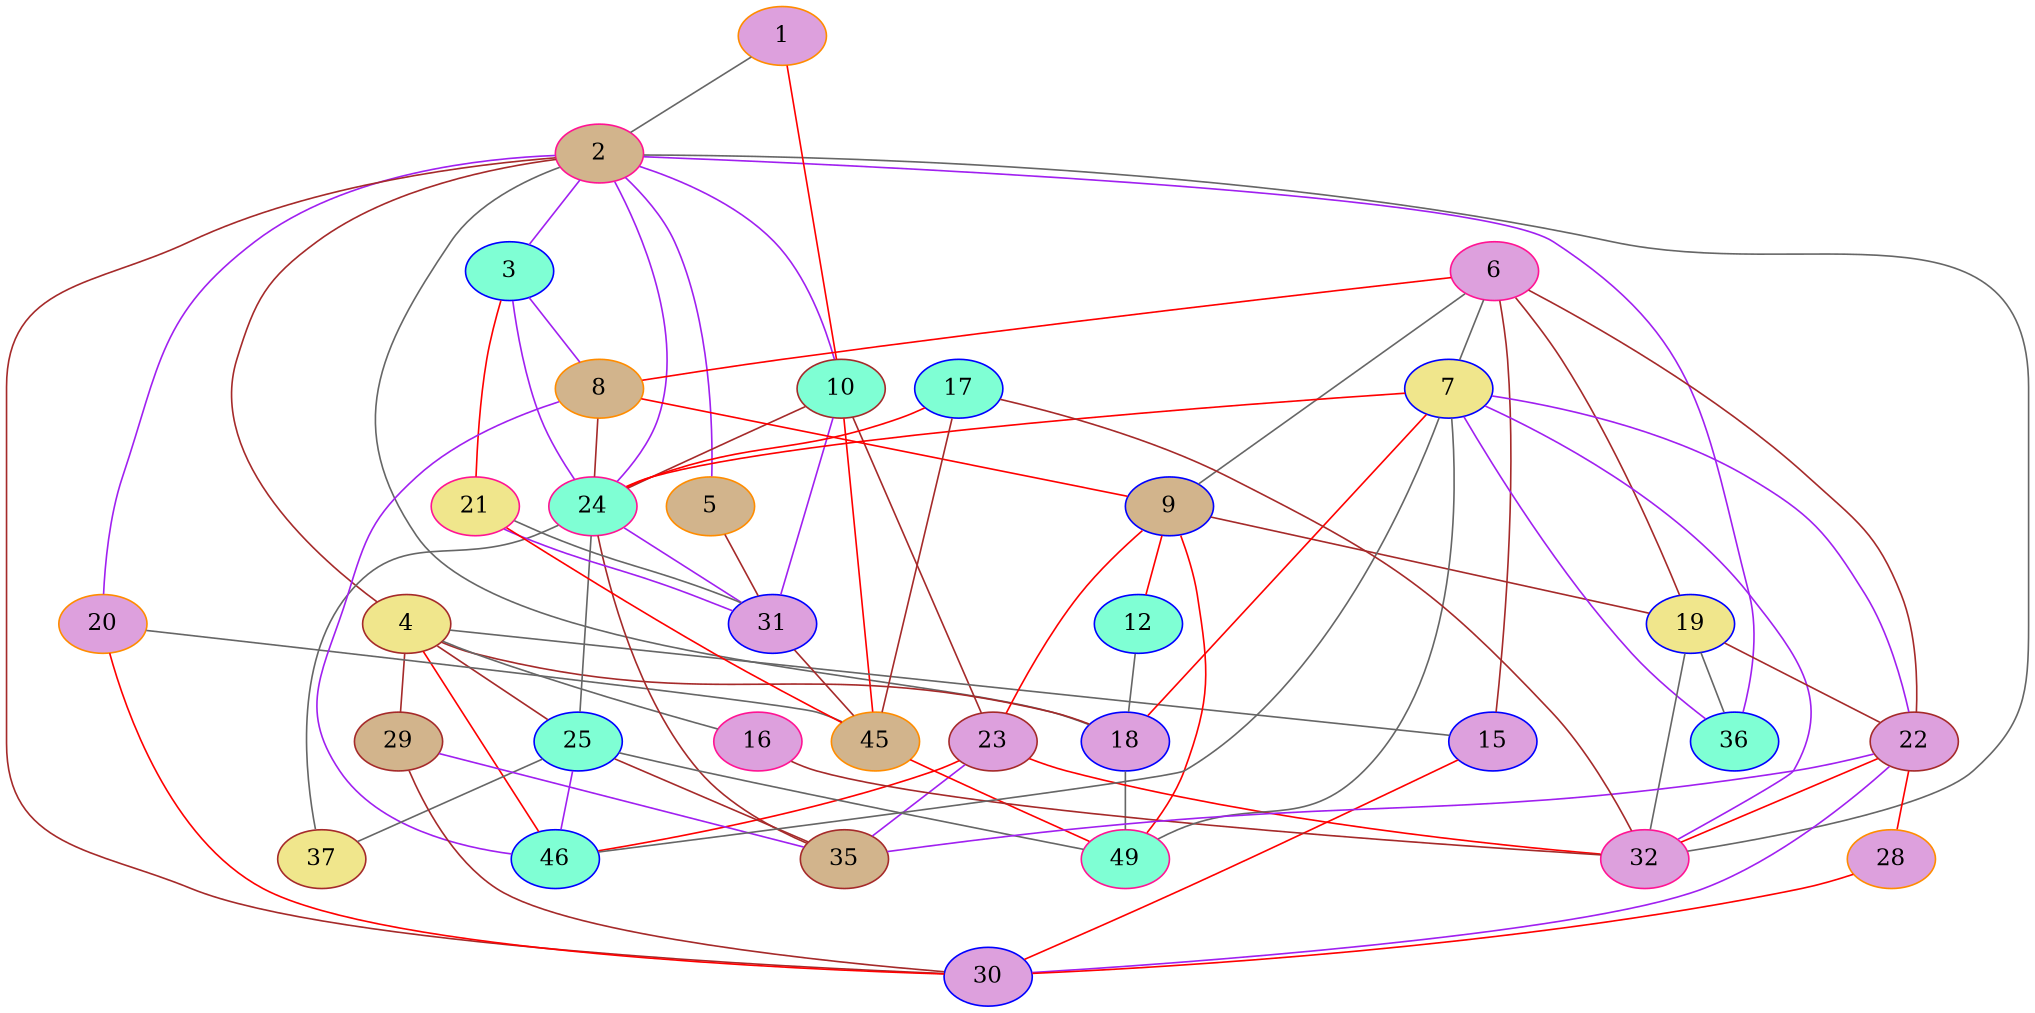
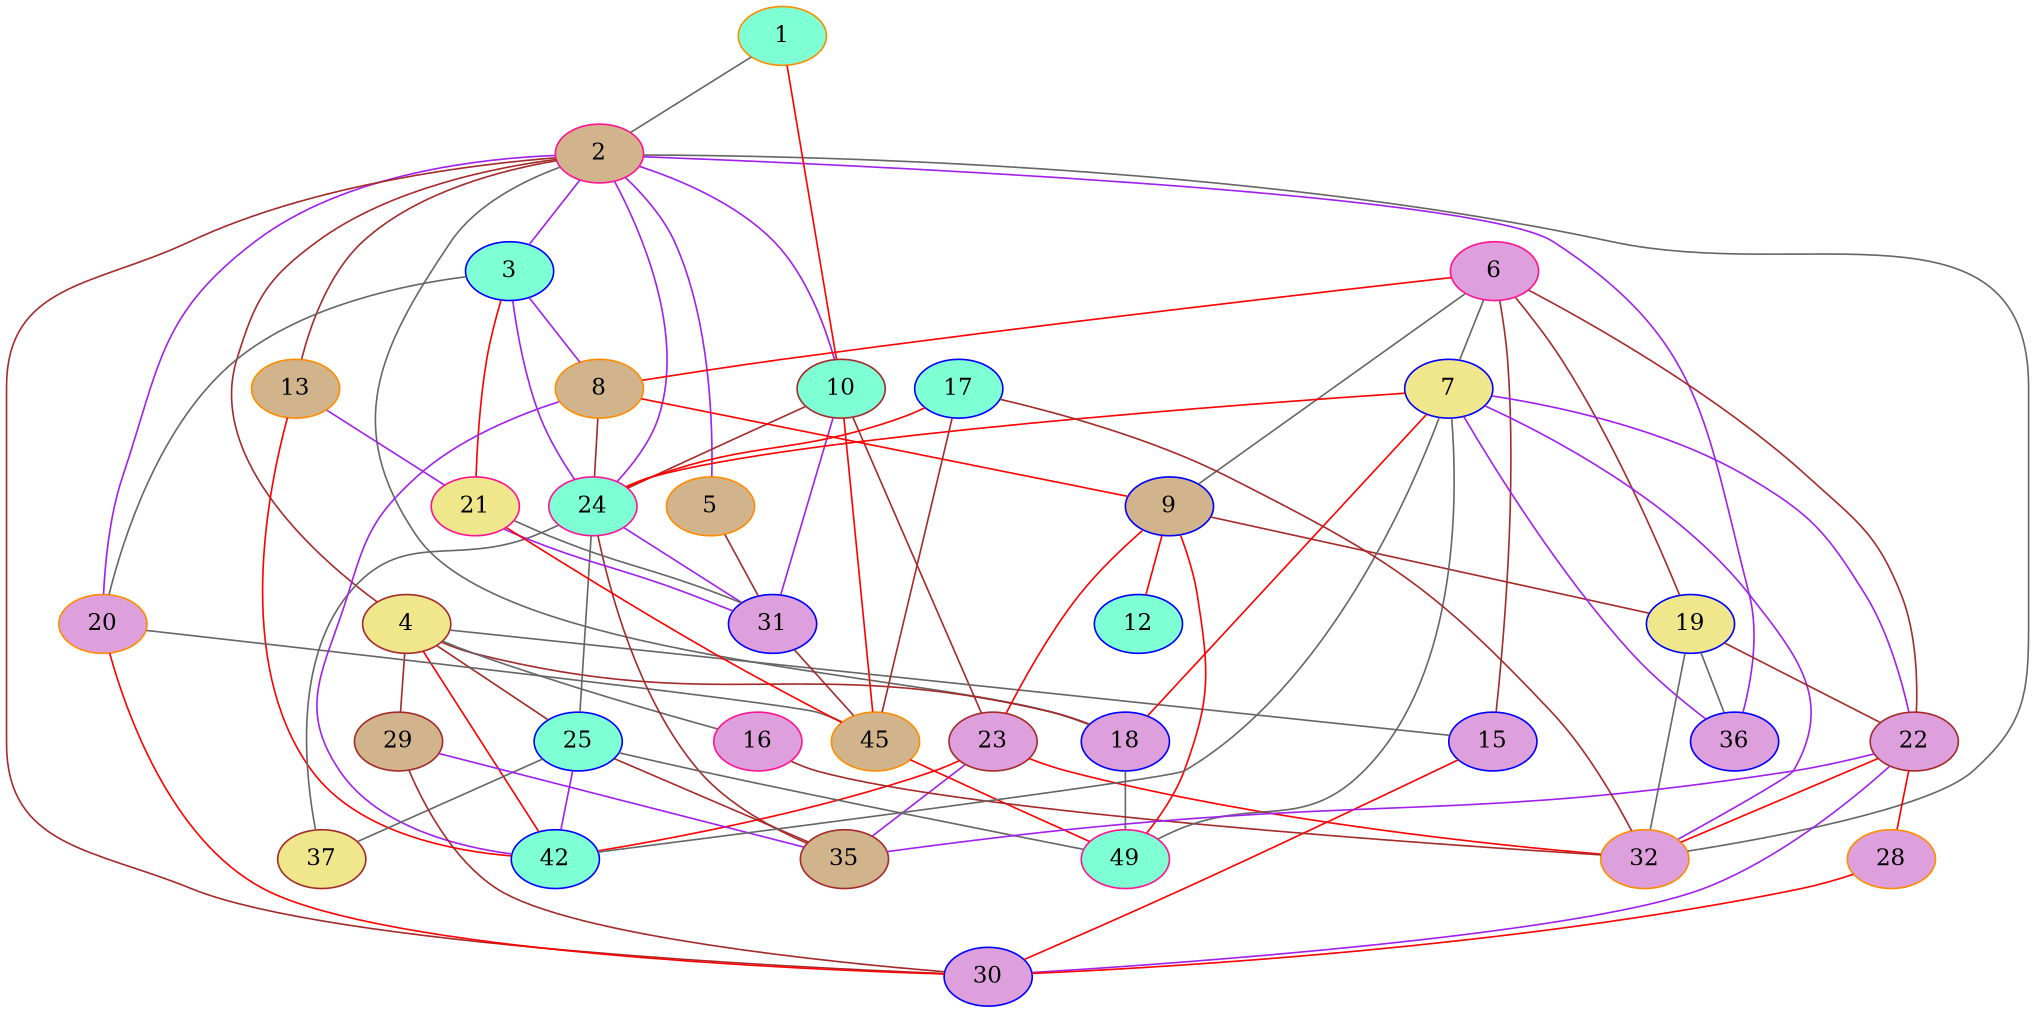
node "1": fillcolor plum -> aquamarine
edge "3" -- "20": added
node "13": added
edge "12" -- "18": removed
node "36": fillcolor aquamarine -> plum
node "46": label "46" -> "42"
node "32": color deeppink -> darkorange
